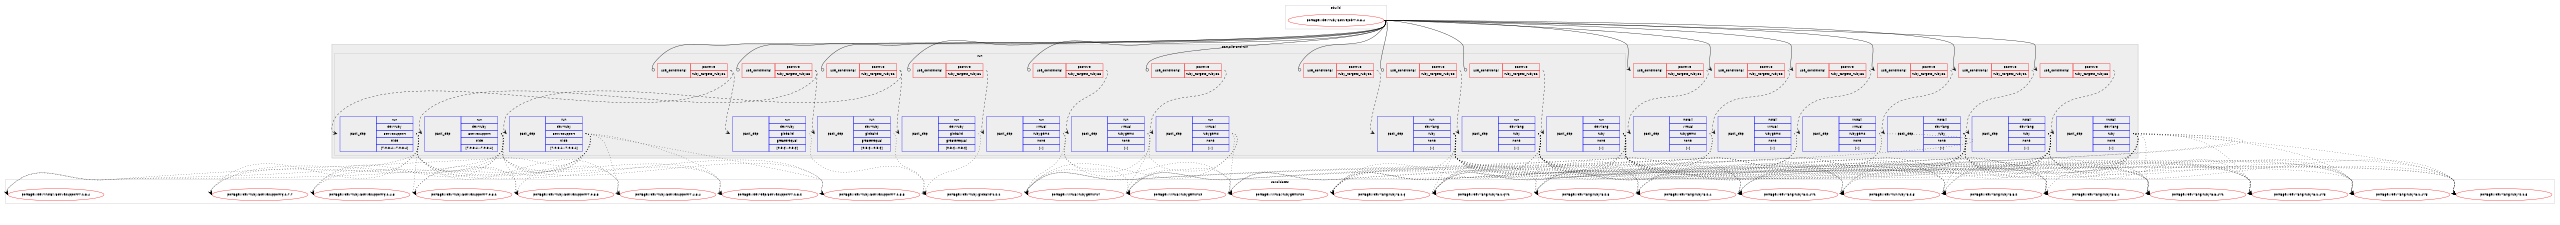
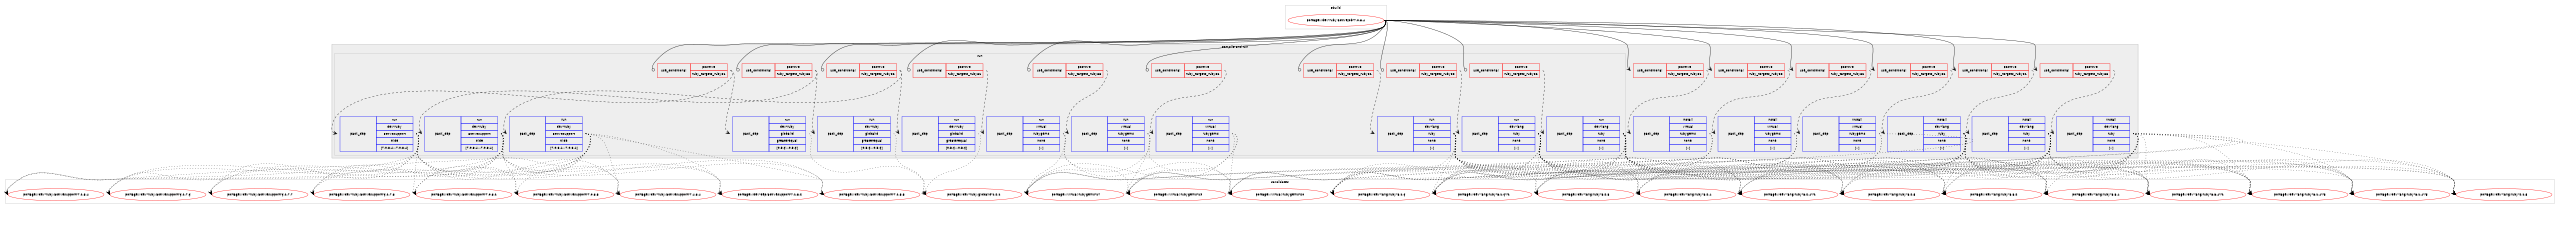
node "portage://dev-install/activesupport-7.1.3.4": label "portage://dev-install/activesupport-7.1.3.4" -> "portage://dev-ruby/activesupport-7.1.3.4"
node "portage://dev-ruby/activesupport-6.1.7.6": added
node "portage://dev-ruby/activesupport-6.1.4.8": label "portage://dev-ruby/activesupport-6.1.4.8" -> "portage://dev-ruby/activesupport-6.1.7.8"
node "portage://dev-run/ruby-3.2.5": label "portage://dev-run/ruby-3.2.5" -> "portage://dev-lang/ruby-3.2.5"
